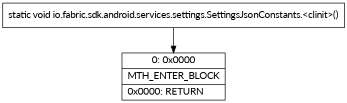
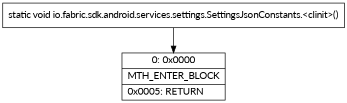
node "0: 0x0000": text "0x0000: RETURN" -> "0x0005: RETURN"
